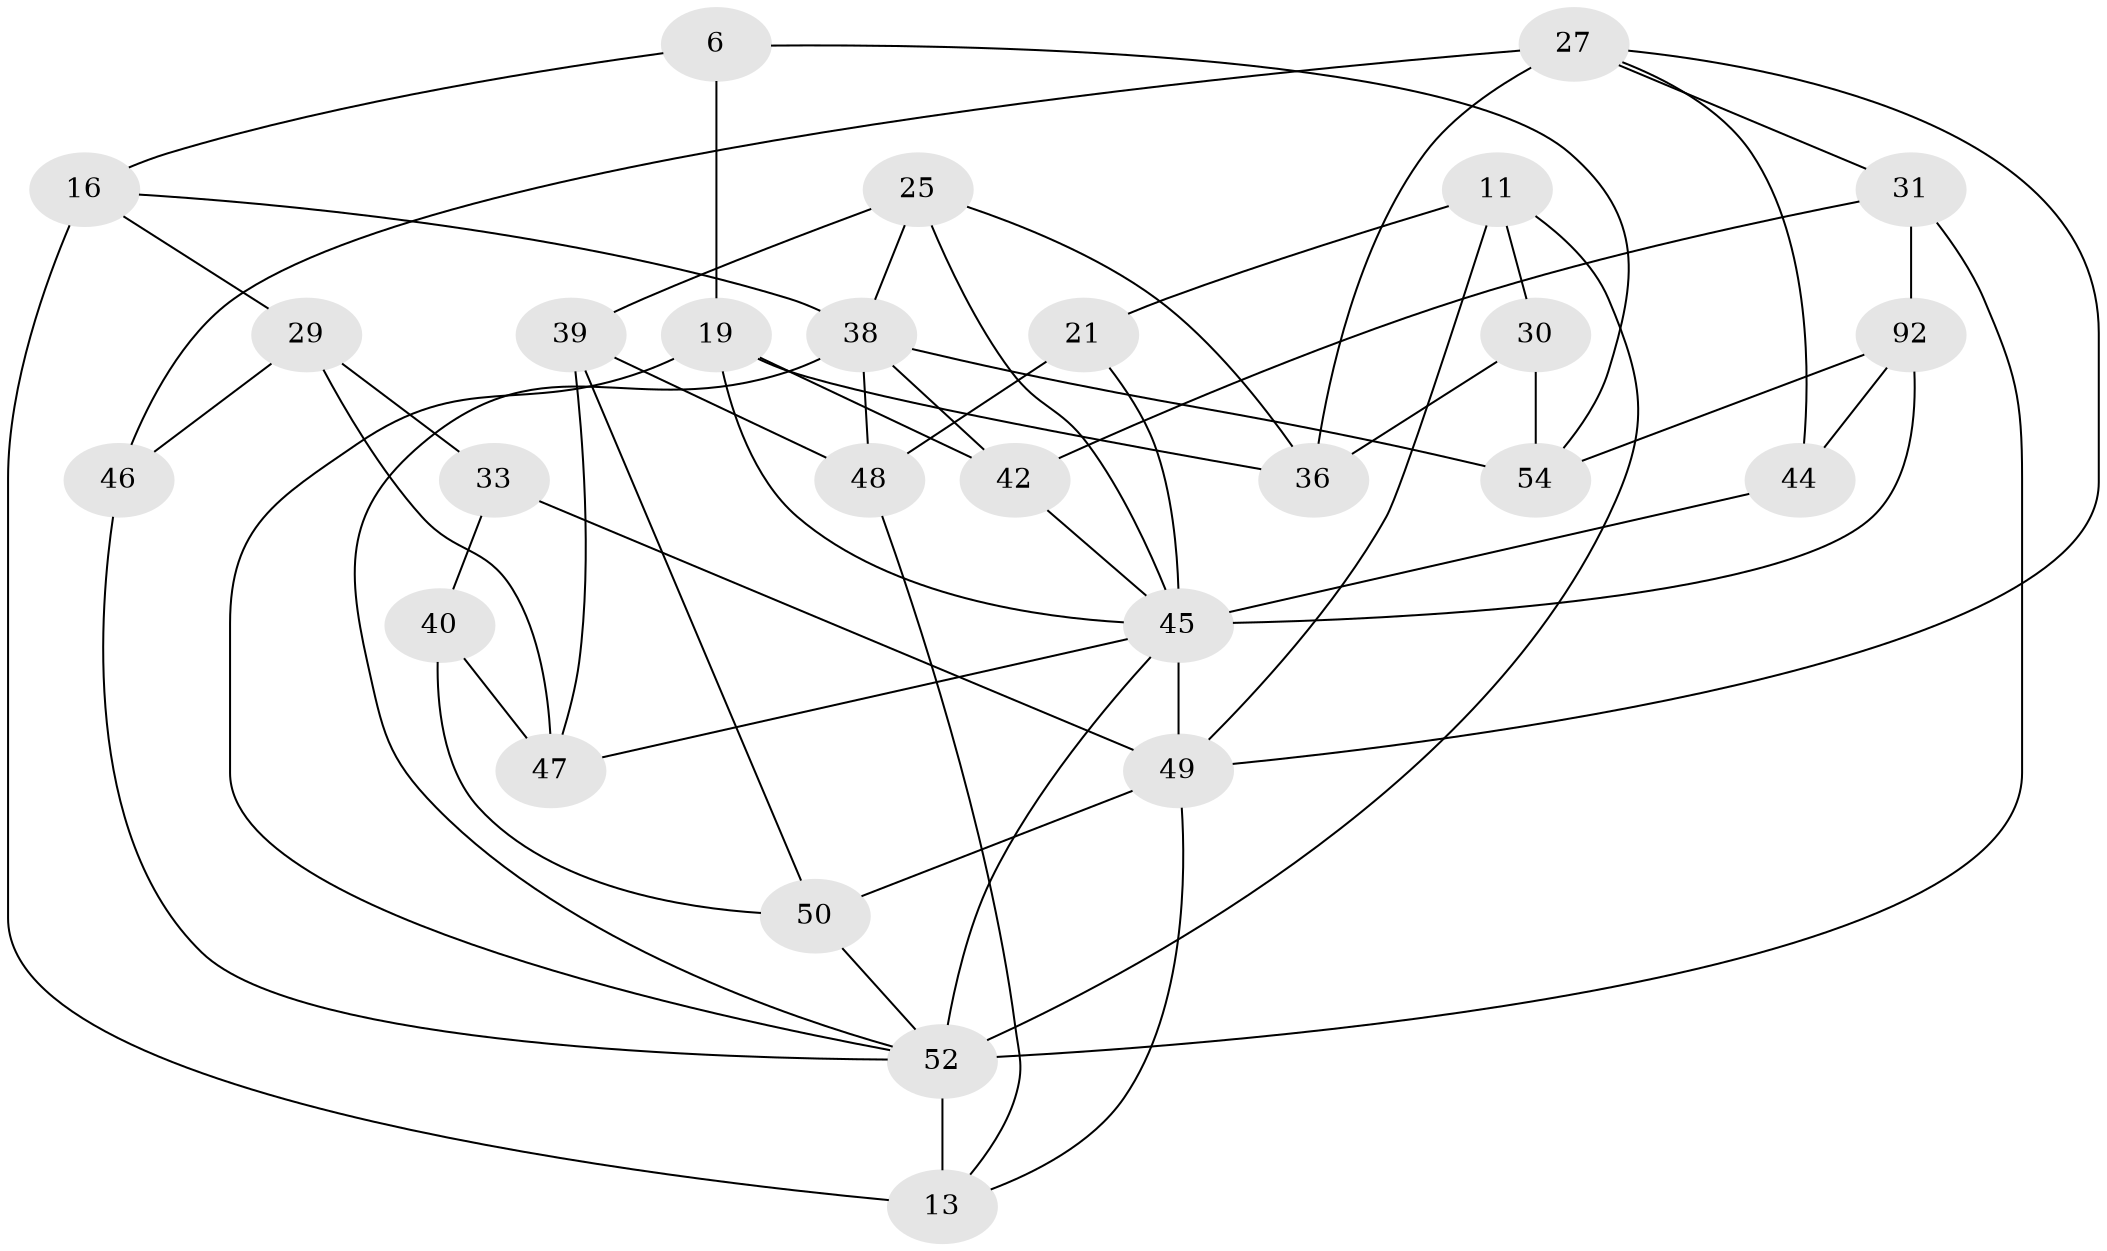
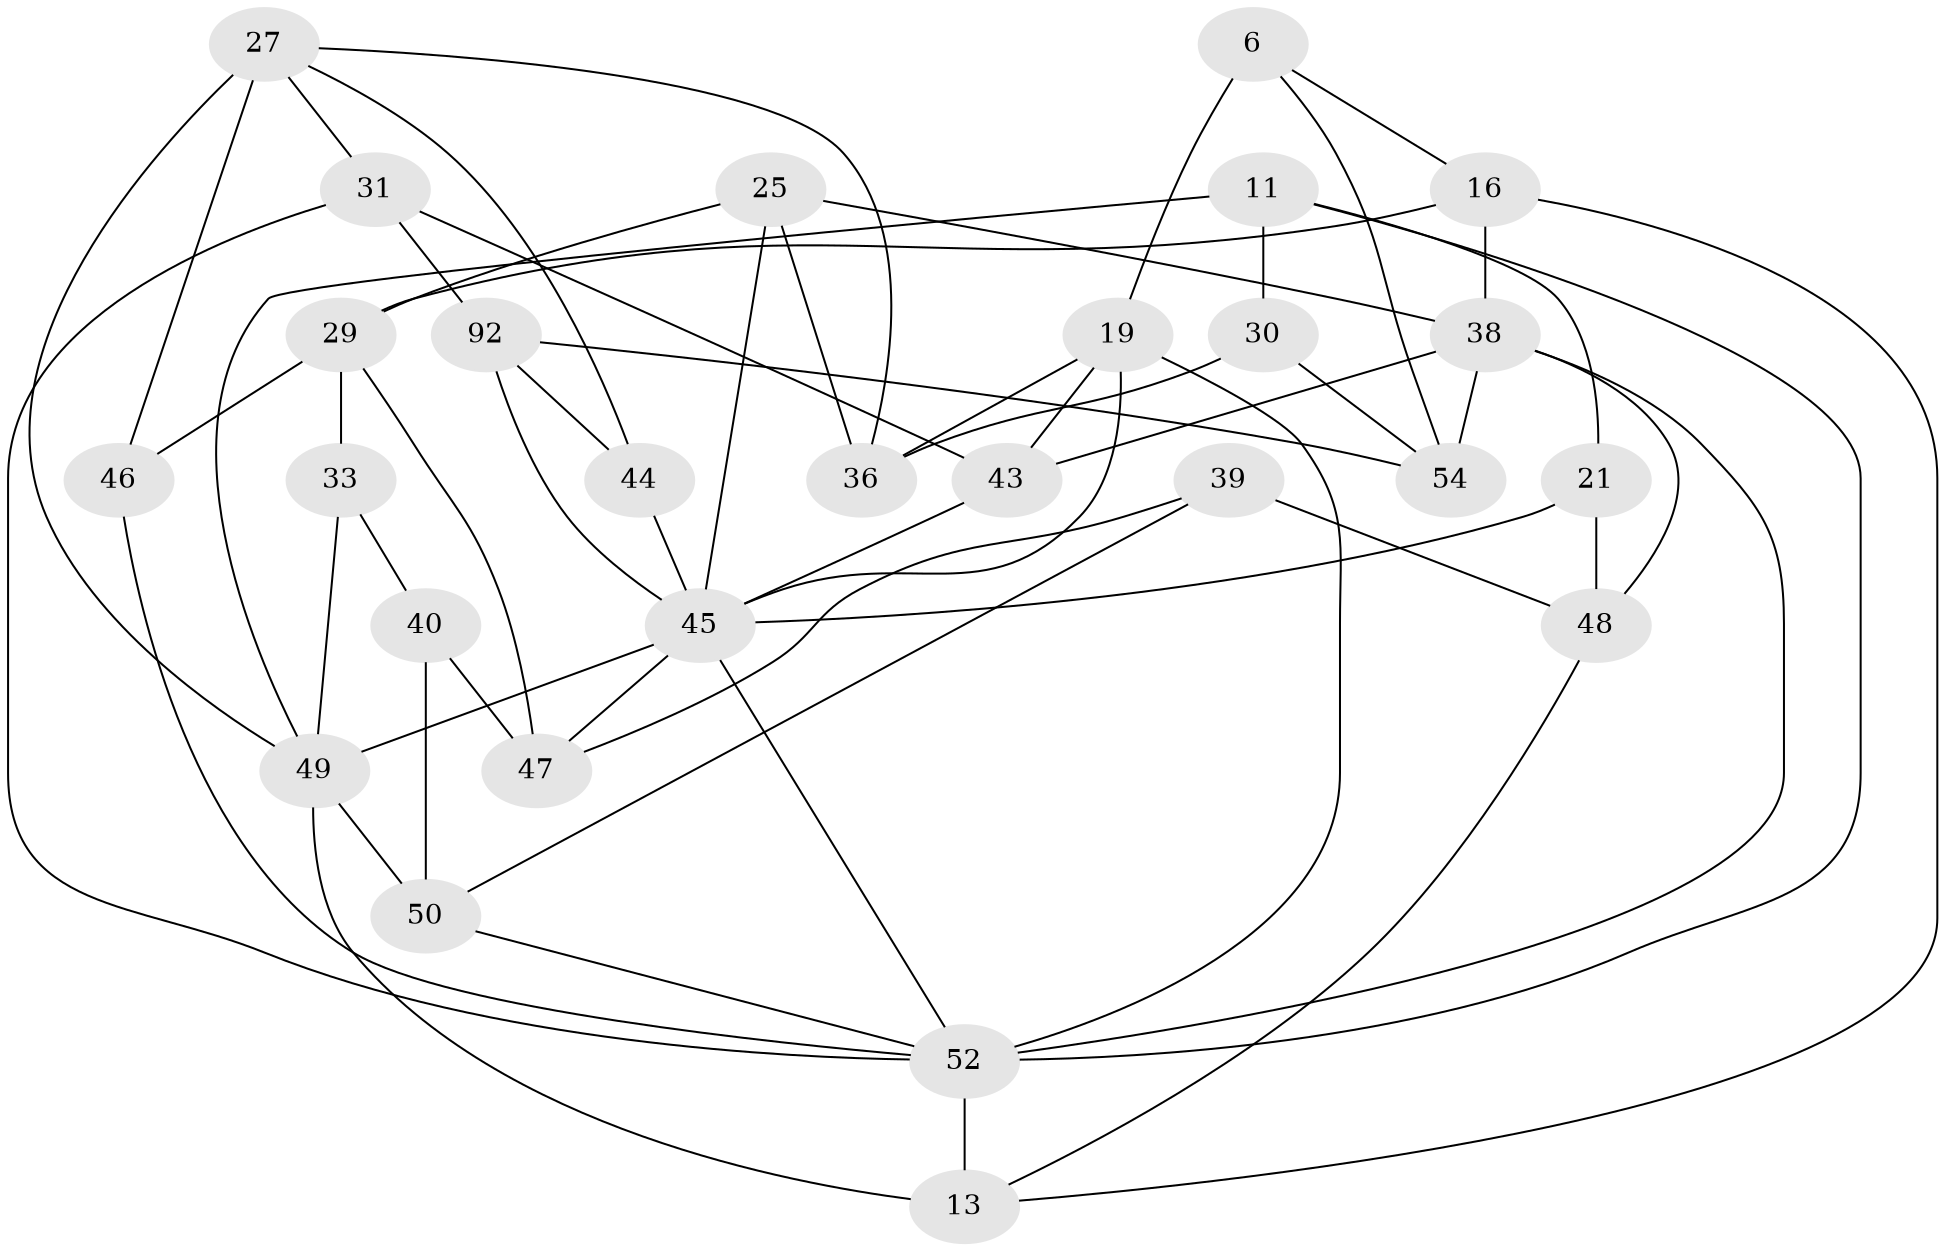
edge "25" -- "39": now "25" -- "29"
node "42": label "42" -> "43"
